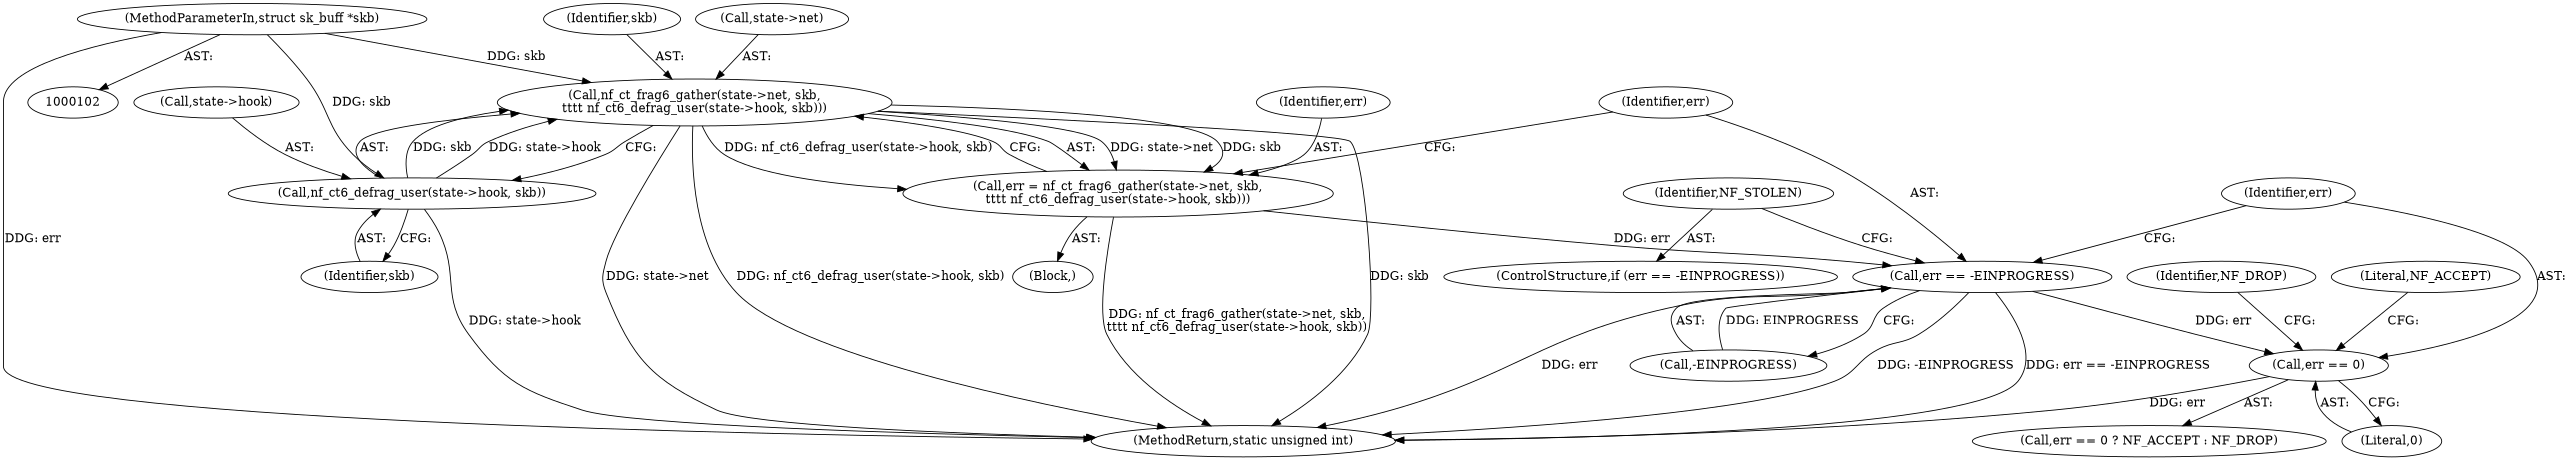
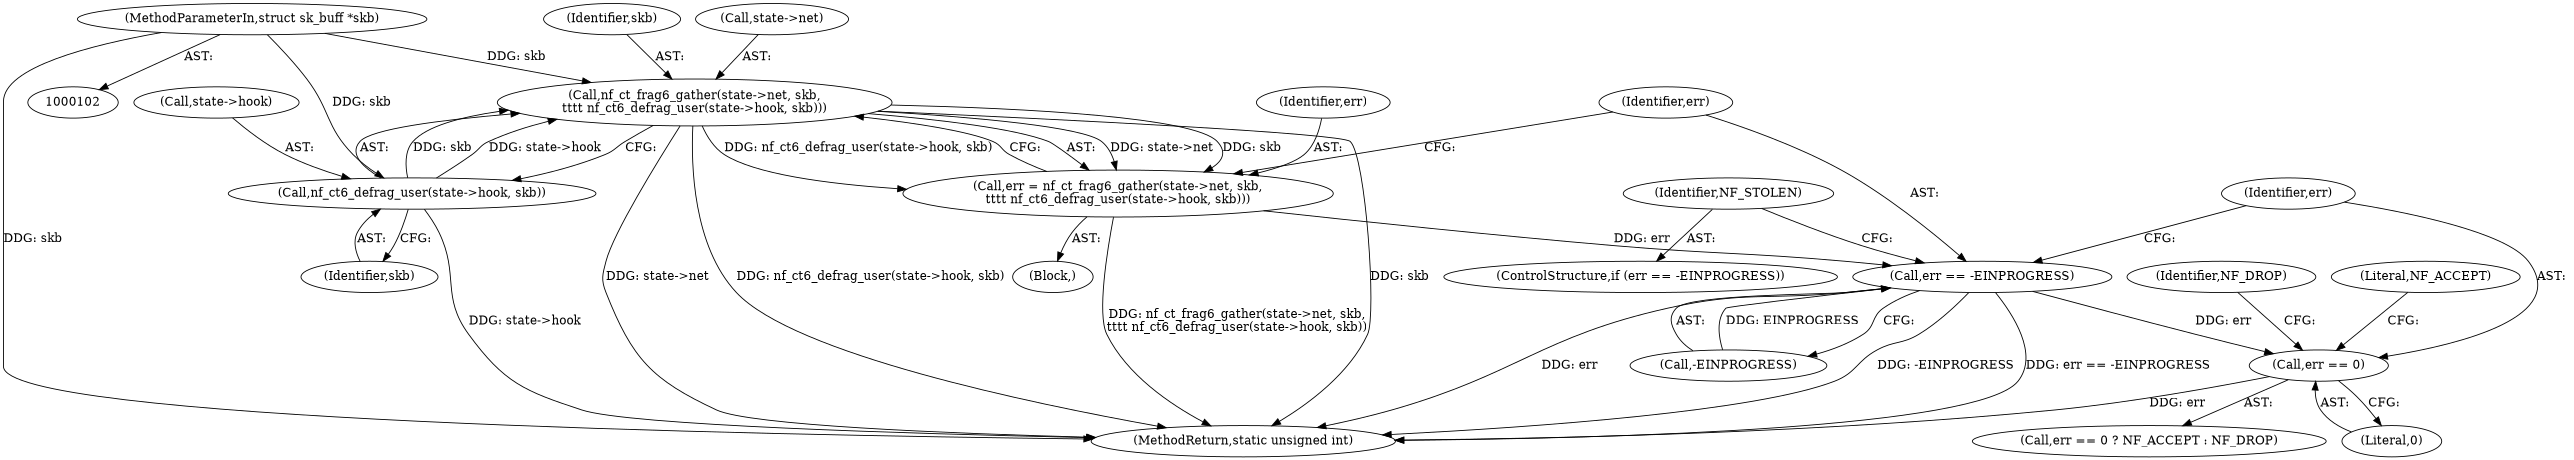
edge "(MethodParameterIn,struct sk_buff *skb)" -> "(MethodReturn,static unsigned int)": label "DDG: err" -> "DDG: skb"
